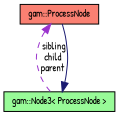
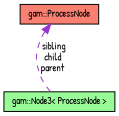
edge "gam::ProcessNode" -> "gam::Node3< ProcessNode >": removed
